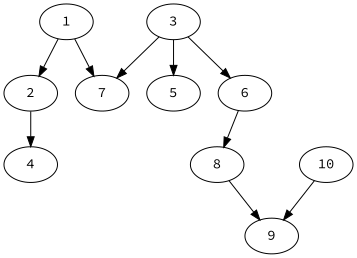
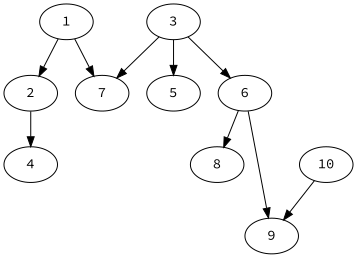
edge "8" -> "9": now "6" -> "9"
